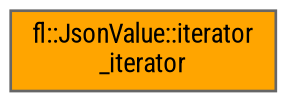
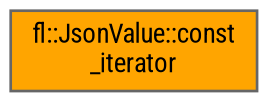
node "fl::JsonValue::iterator _iterator": label "fl::JsonValue::iterator _iterator" -> "fl::JsonValue::const _iterator"
